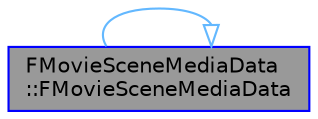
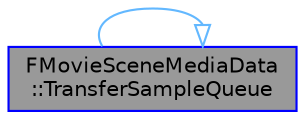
node "FMovieSceneMediaData ::FMovieSceneMediaData": label "FMovieSceneMediaData ::FMovieSceneMediaData" -> "FMovieSceneMediaData ::TransferSampleQueue"
